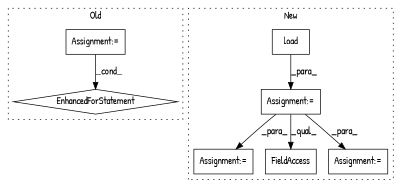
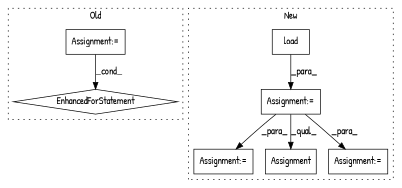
node "FieldAccess": label "FieldAccess" -> "Assignment"
